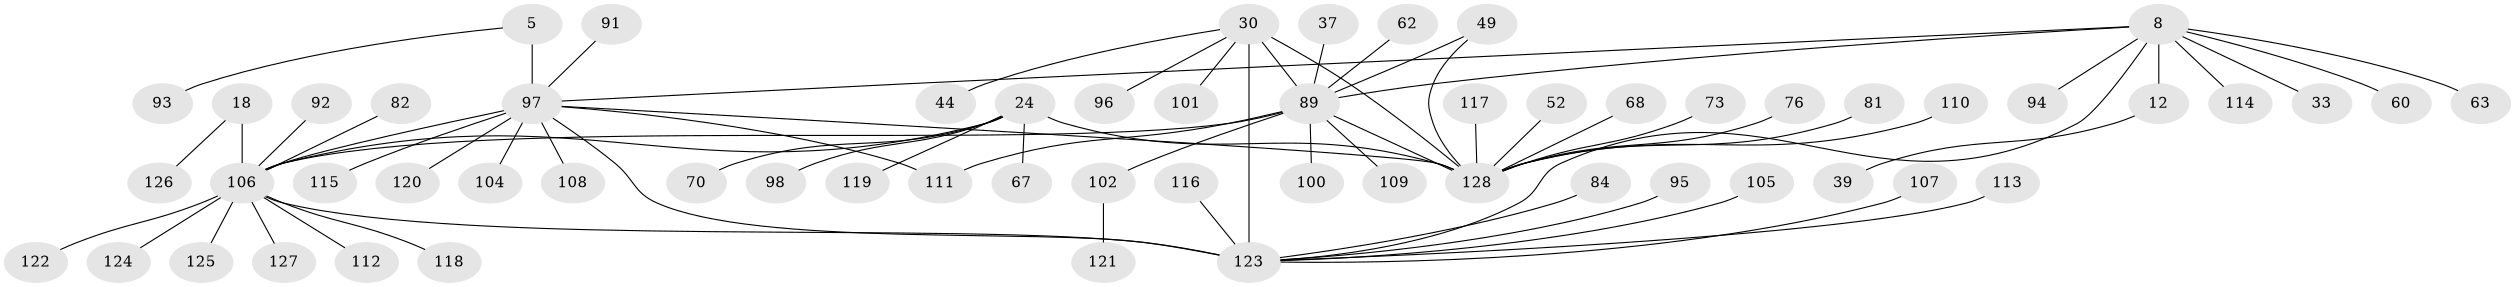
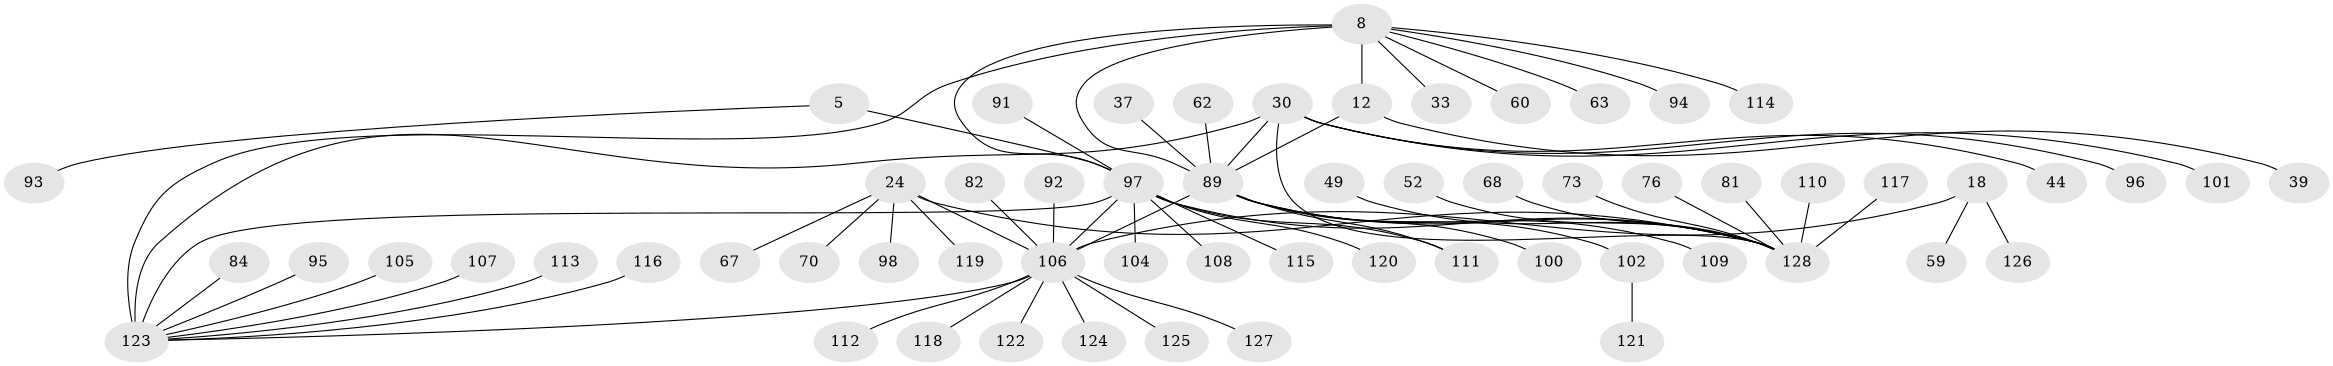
edge "49" -- "89": now "12" -- "89"
node "59": added
